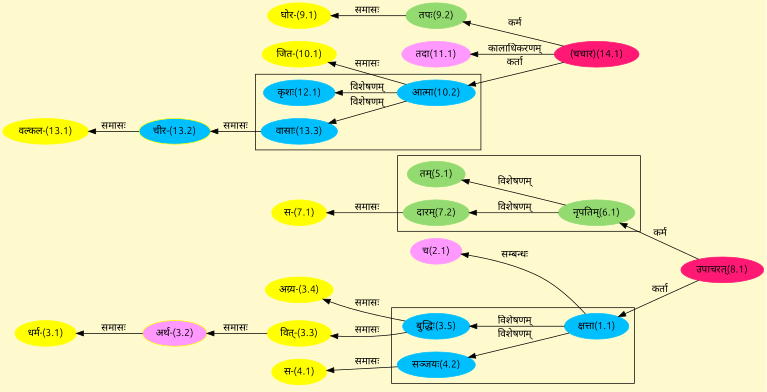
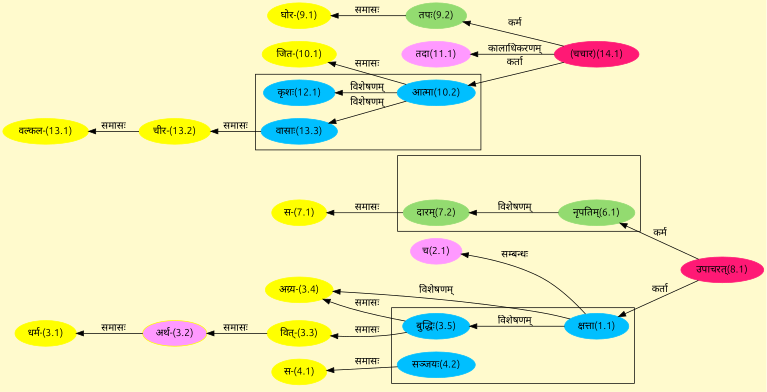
node "चीर-(13.2)": fillcolor #00bfff -> #ffff00
node "तम्(5.1)": removed
edge "क्षत्ता(1.1)" -> "सञ्जयः(4.2)": now "क्षत्ता(1.1)" -> "अग्र्य-(3.4)"
